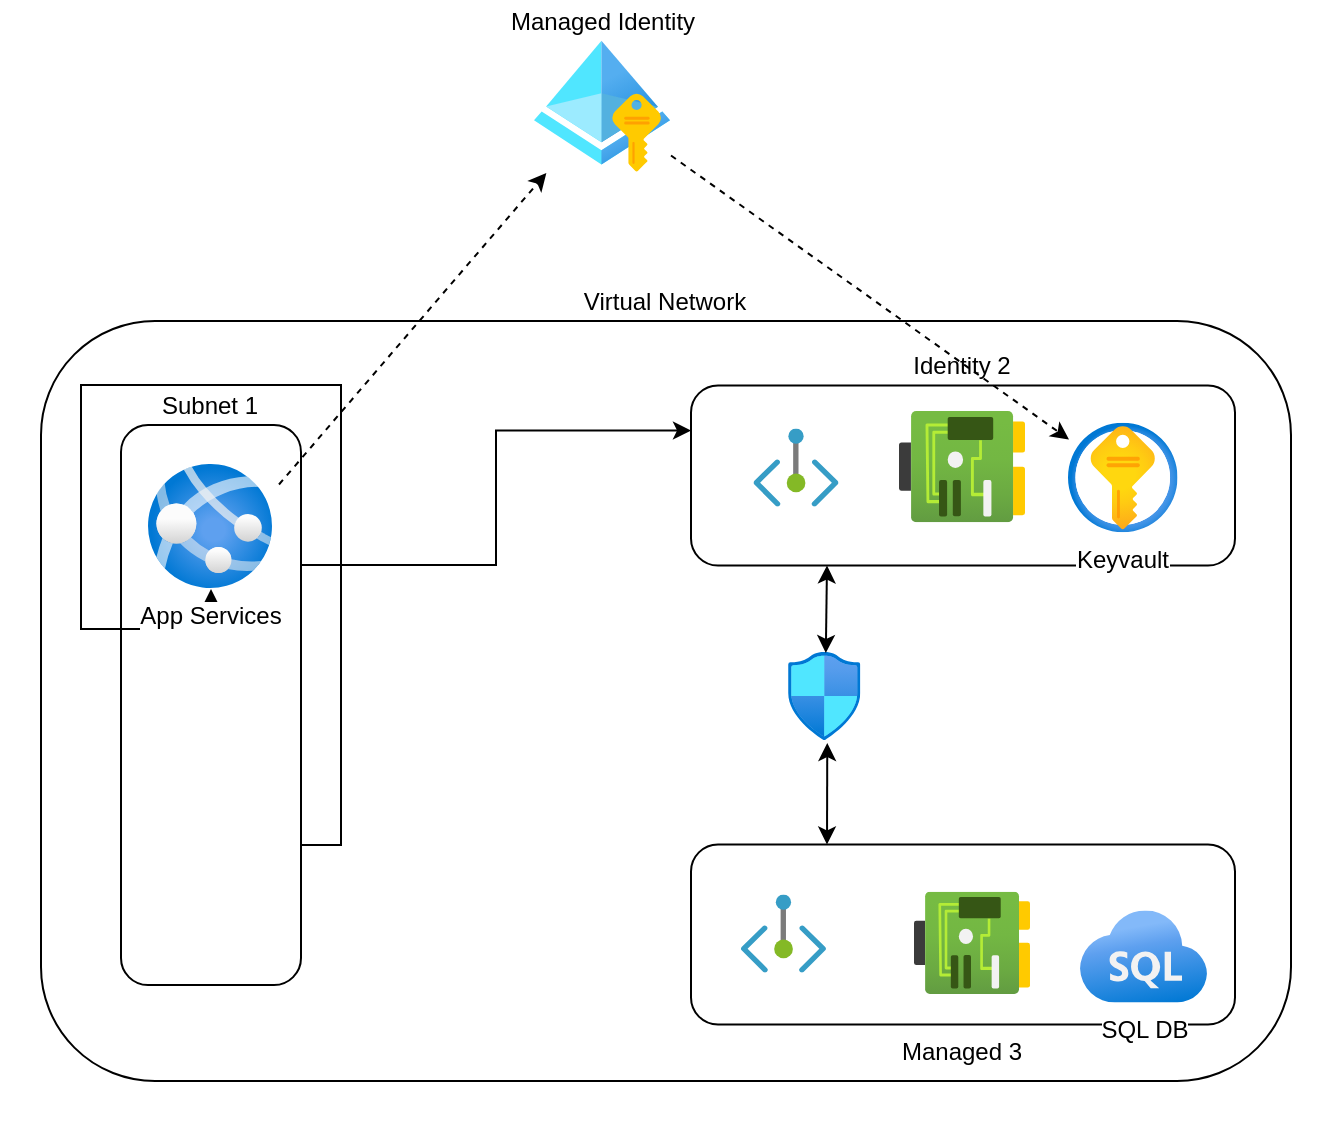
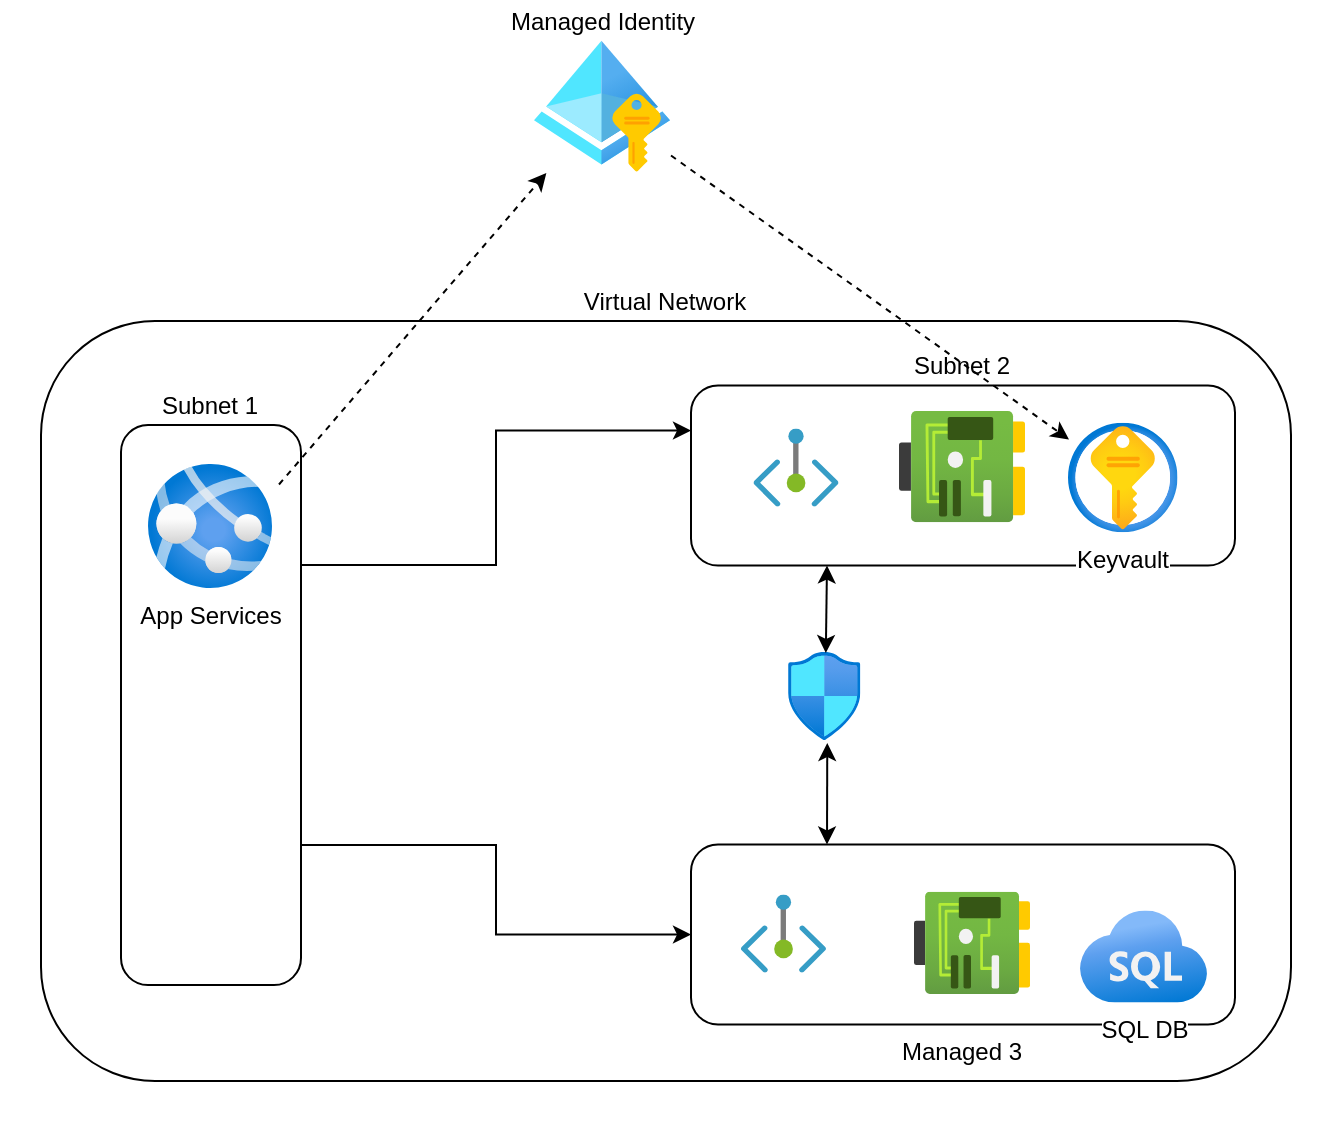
node "Identity 2": label "Identity 2" -> "Subnet 2"
edge "Subnet 1" -> "App Services": now "Subnet 1" -> "Managed 3"
